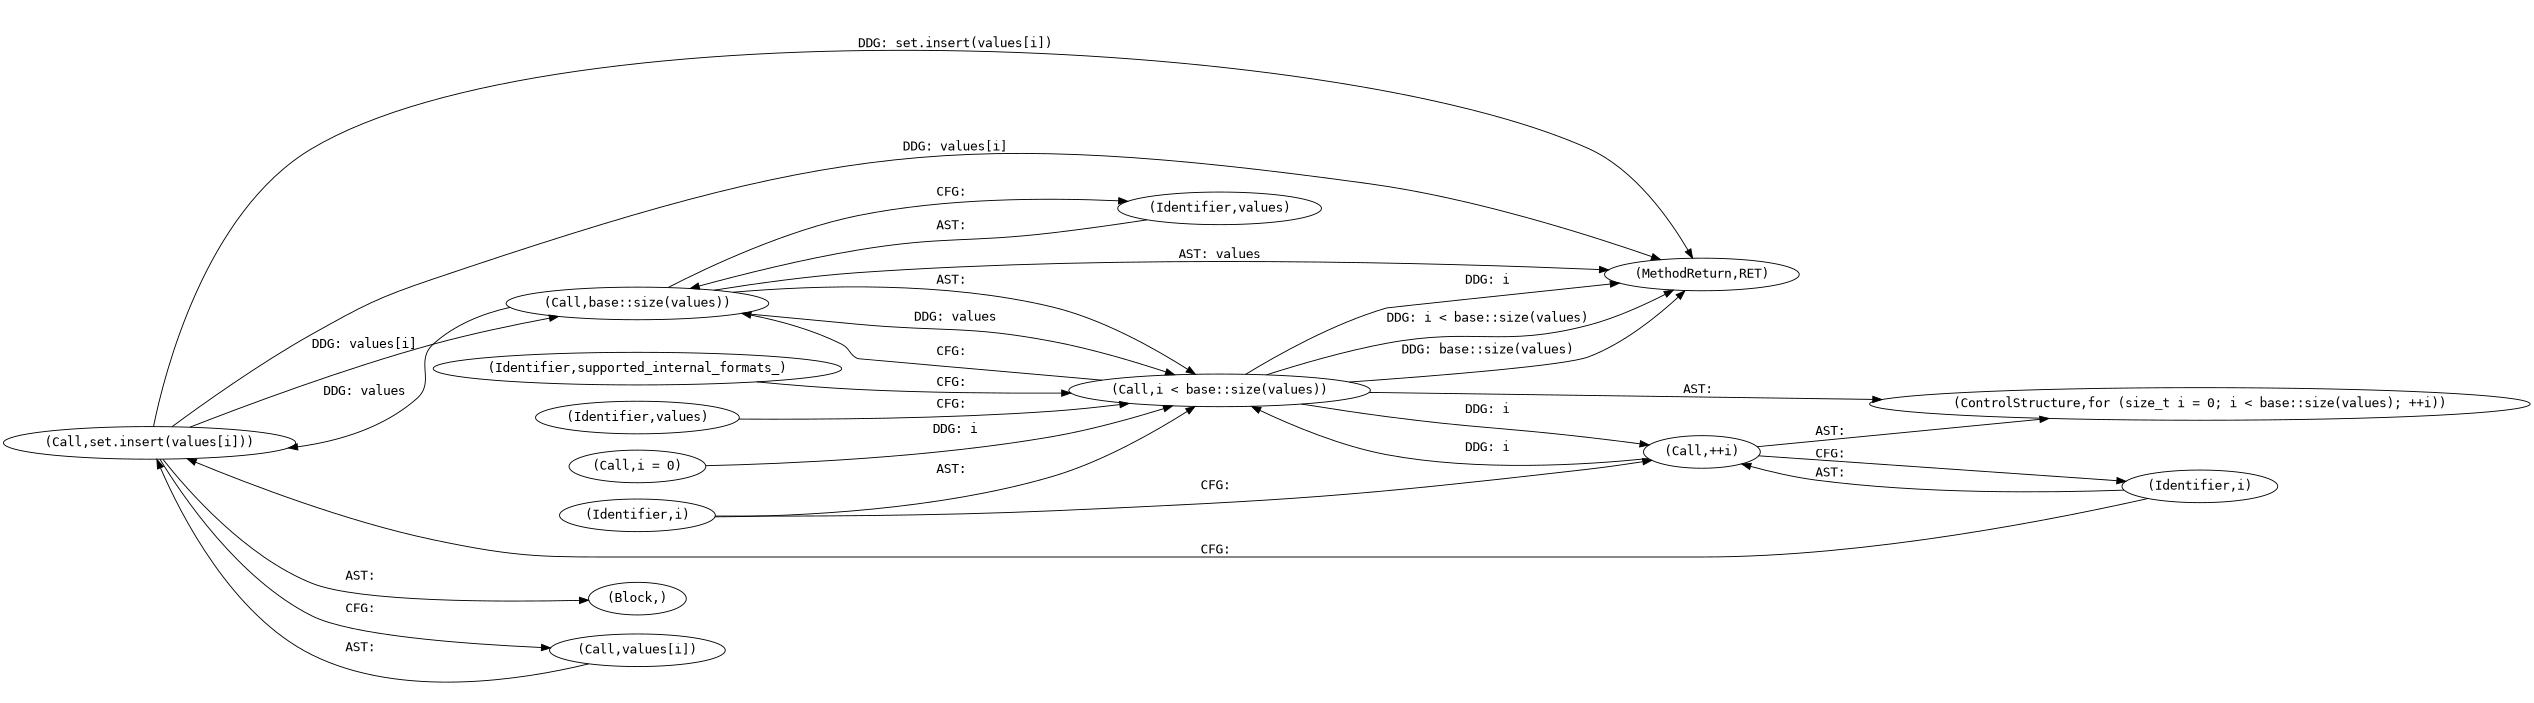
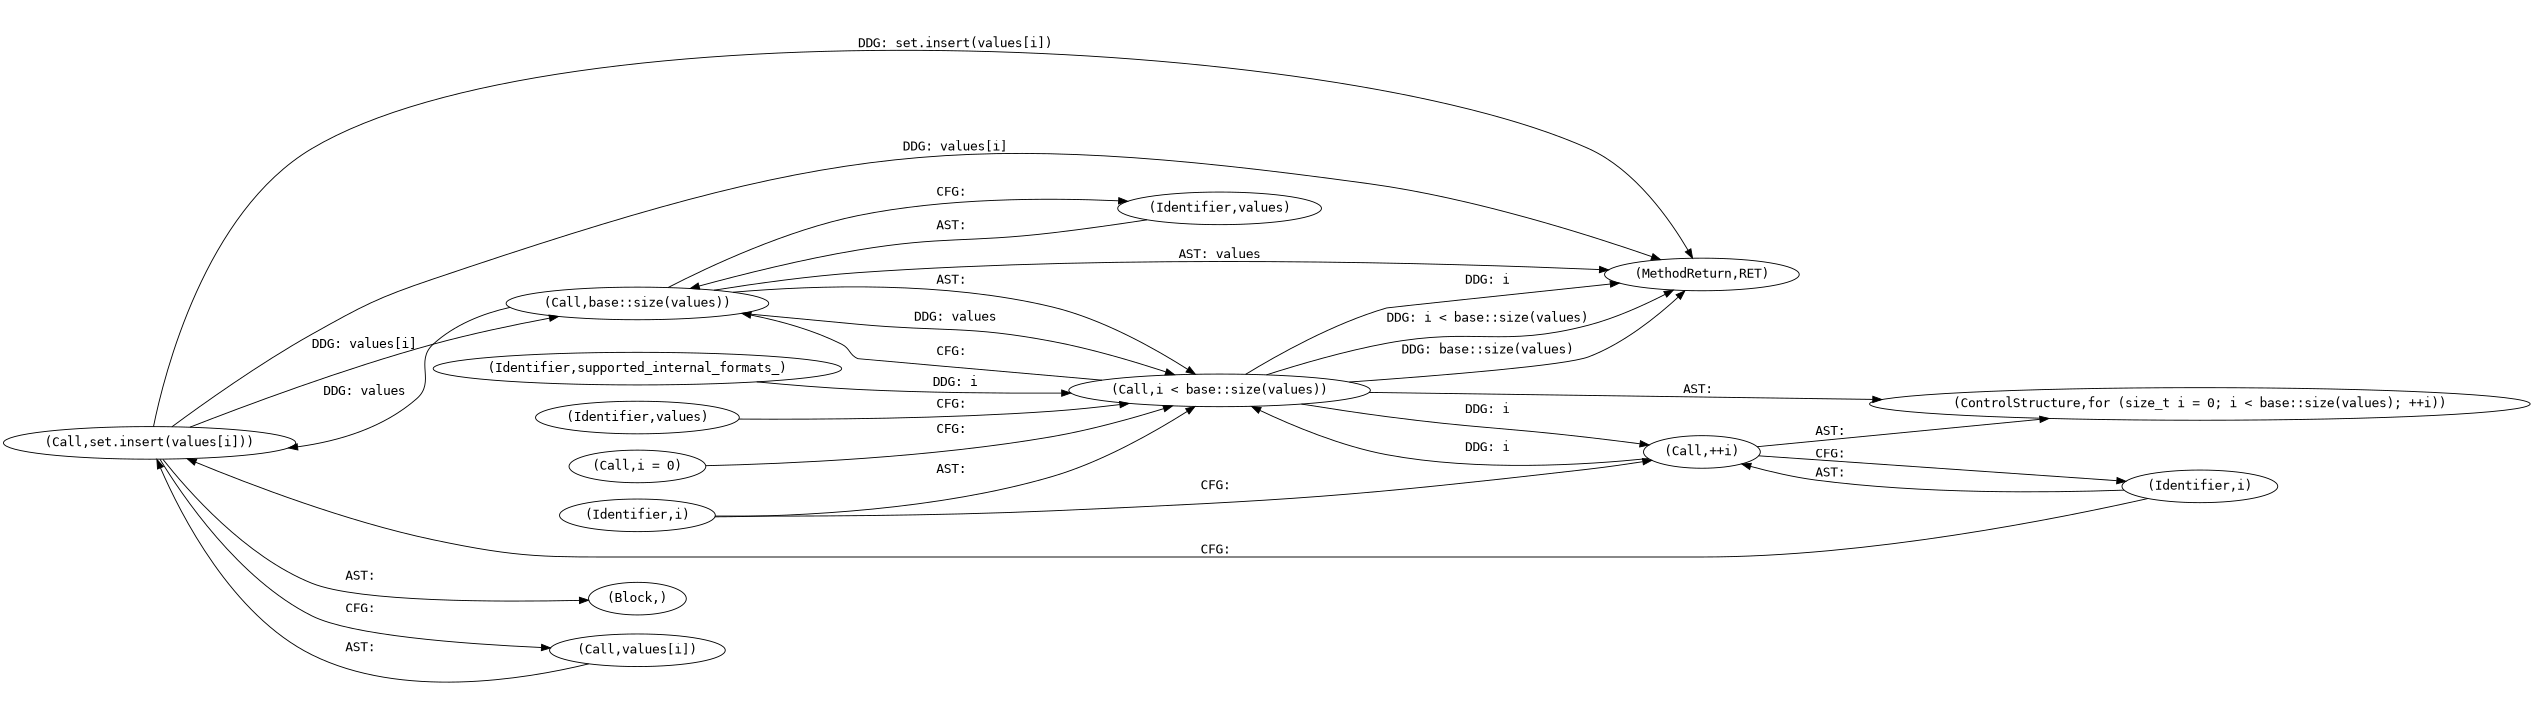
edge "(Identifier,supported_internal_formats_)" -> "(Call,i < base::size(values))": label "CFG: " -> "DDG: i"
edge "(Call,i = 0)" -> "(Call,i < base::size(values))": label "DDG: i" -> "CFG: "
